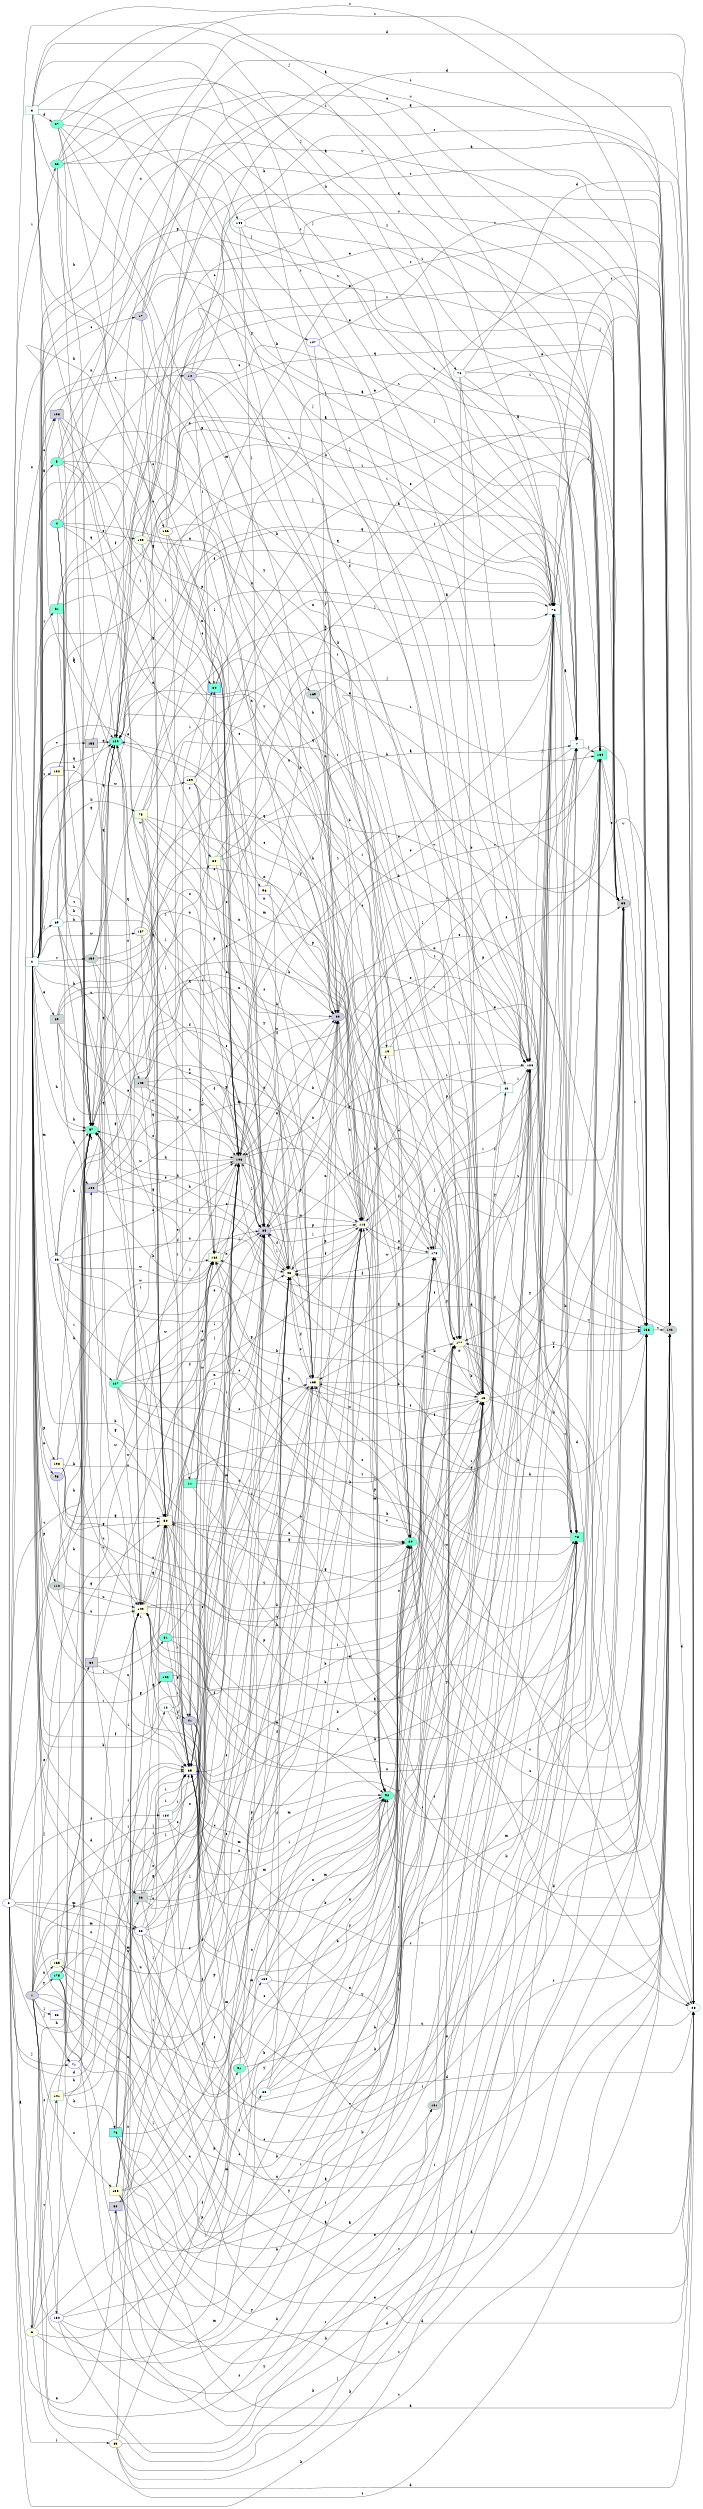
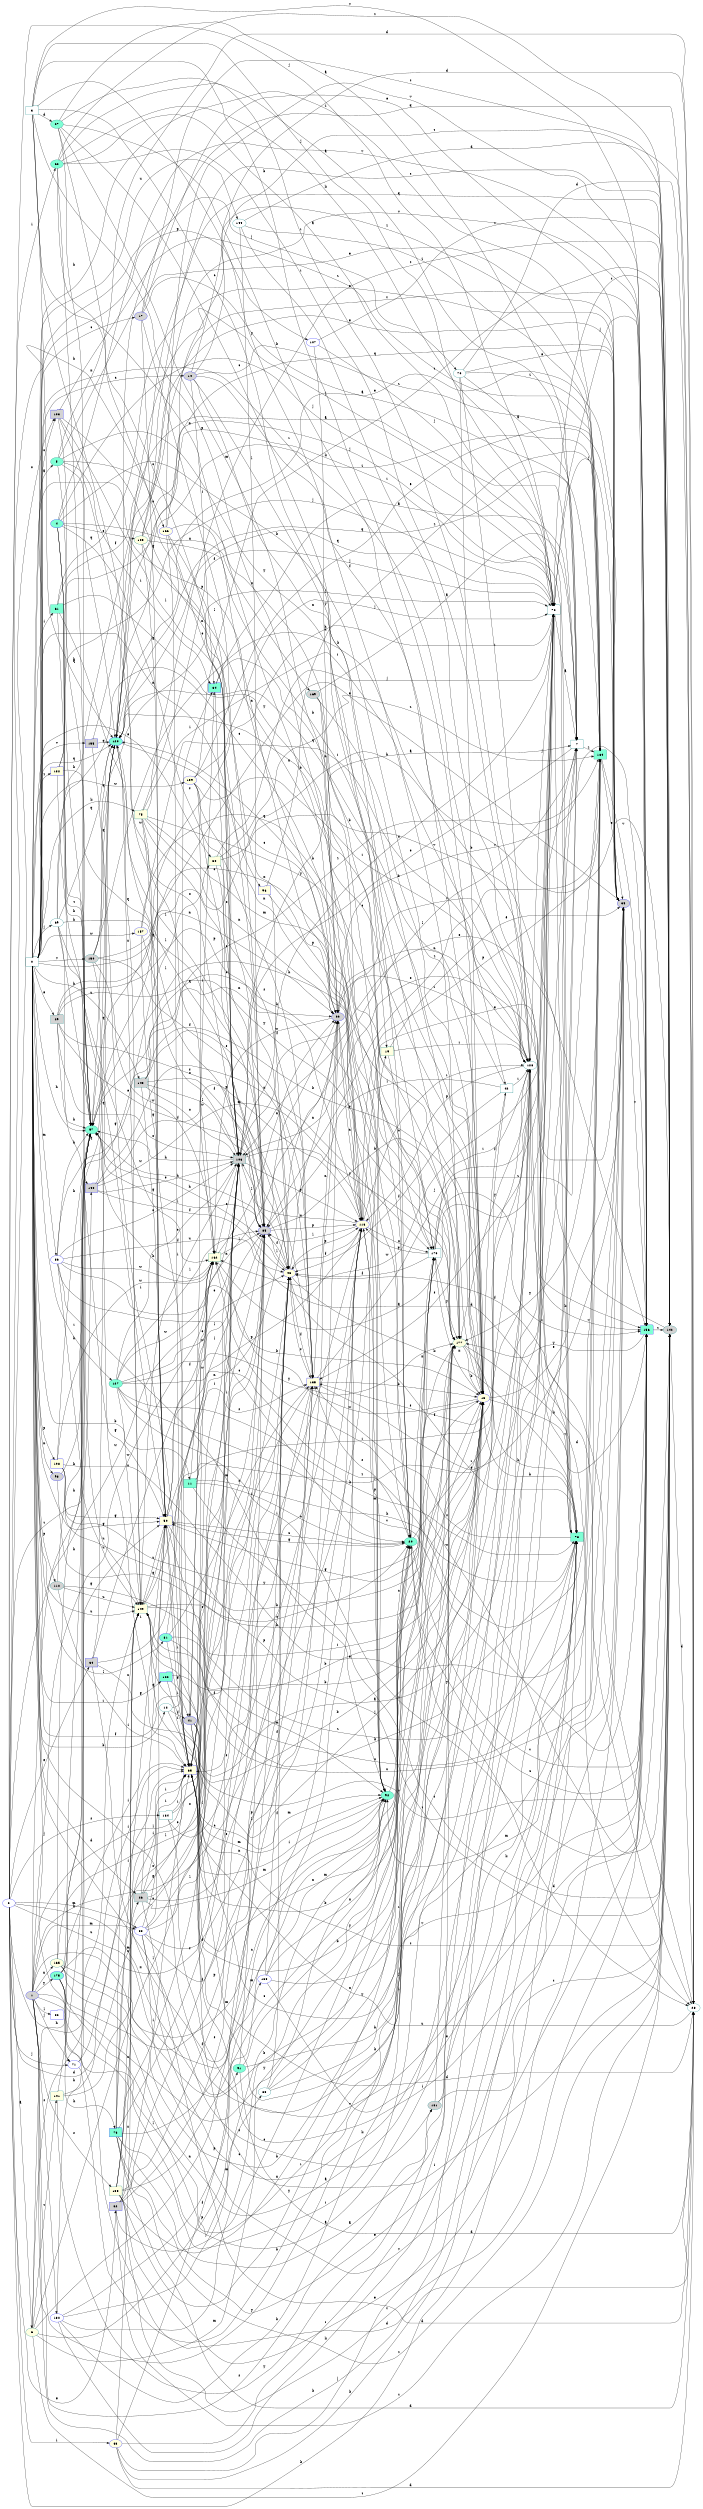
edge "62" -> "72": label "j" -> "a"
